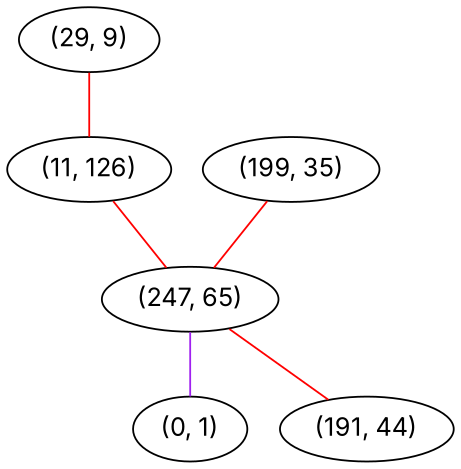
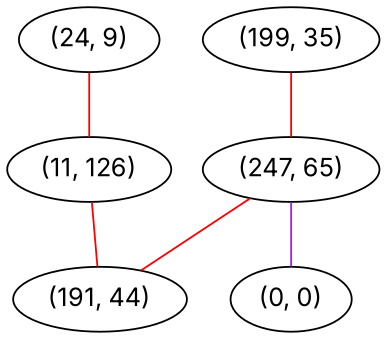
node "(29, 9)": label "(29, 9)" -> "(24, 9)"
edge "(11, 126)" -- "(247, 65)": now "(11, 126)" -- "(191, 44)"
node "(0, 1)": label "(0, 1)" -> "(0, 0)"
